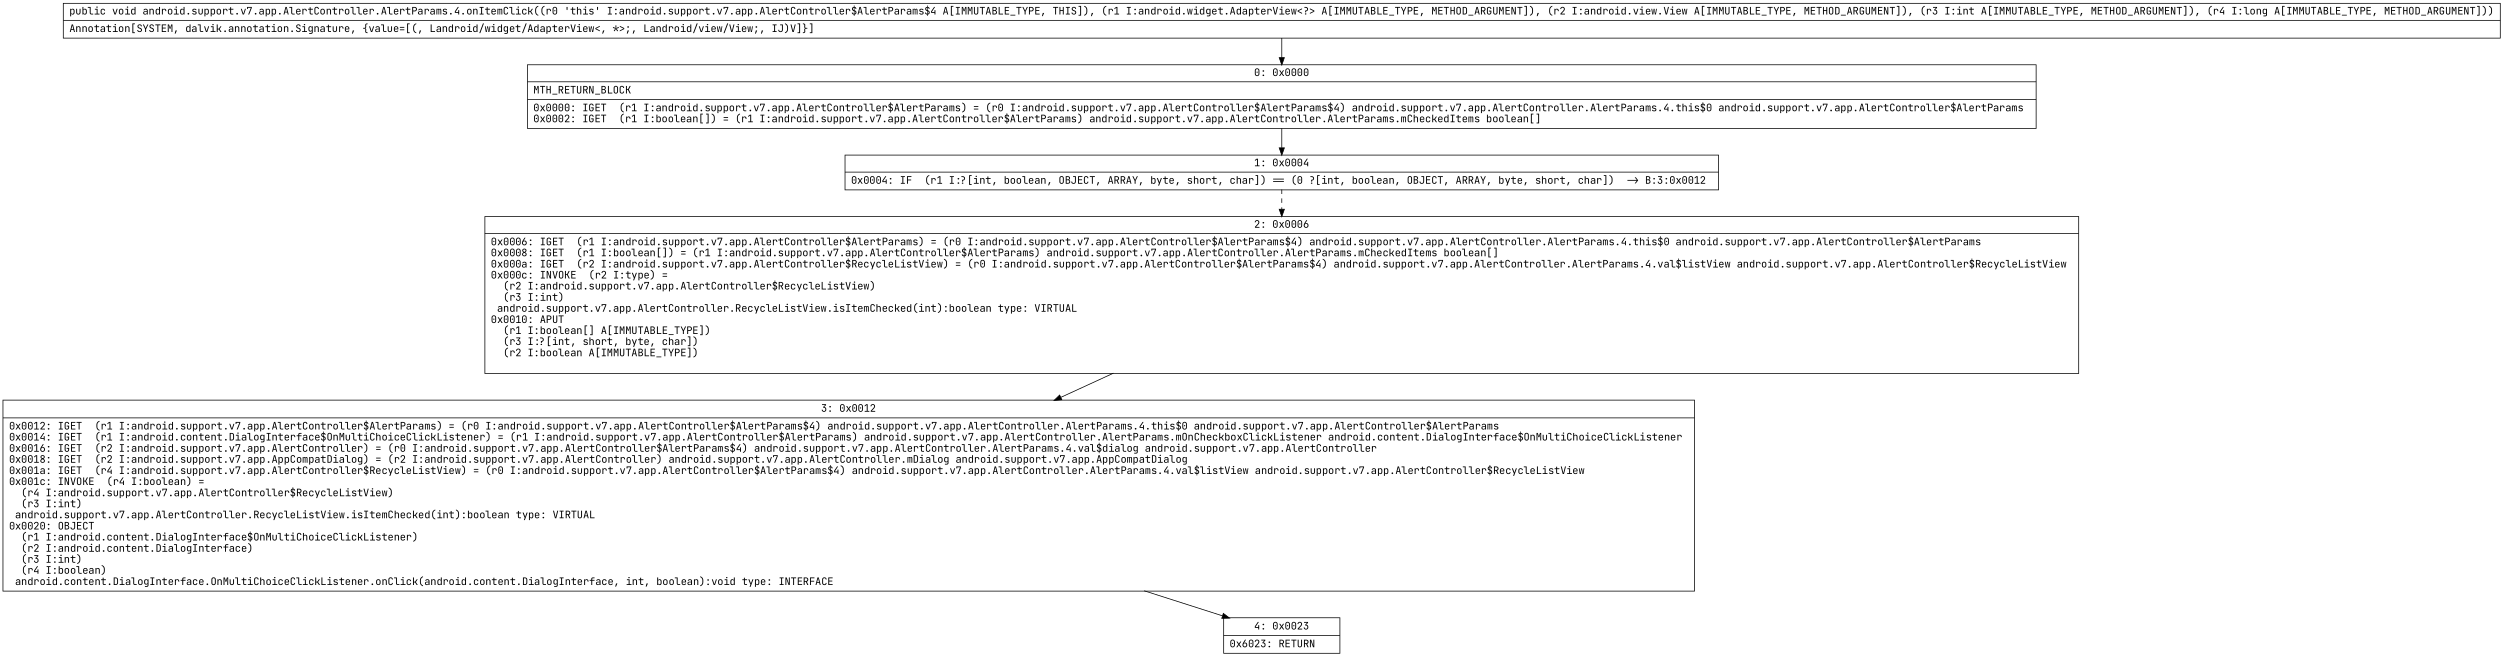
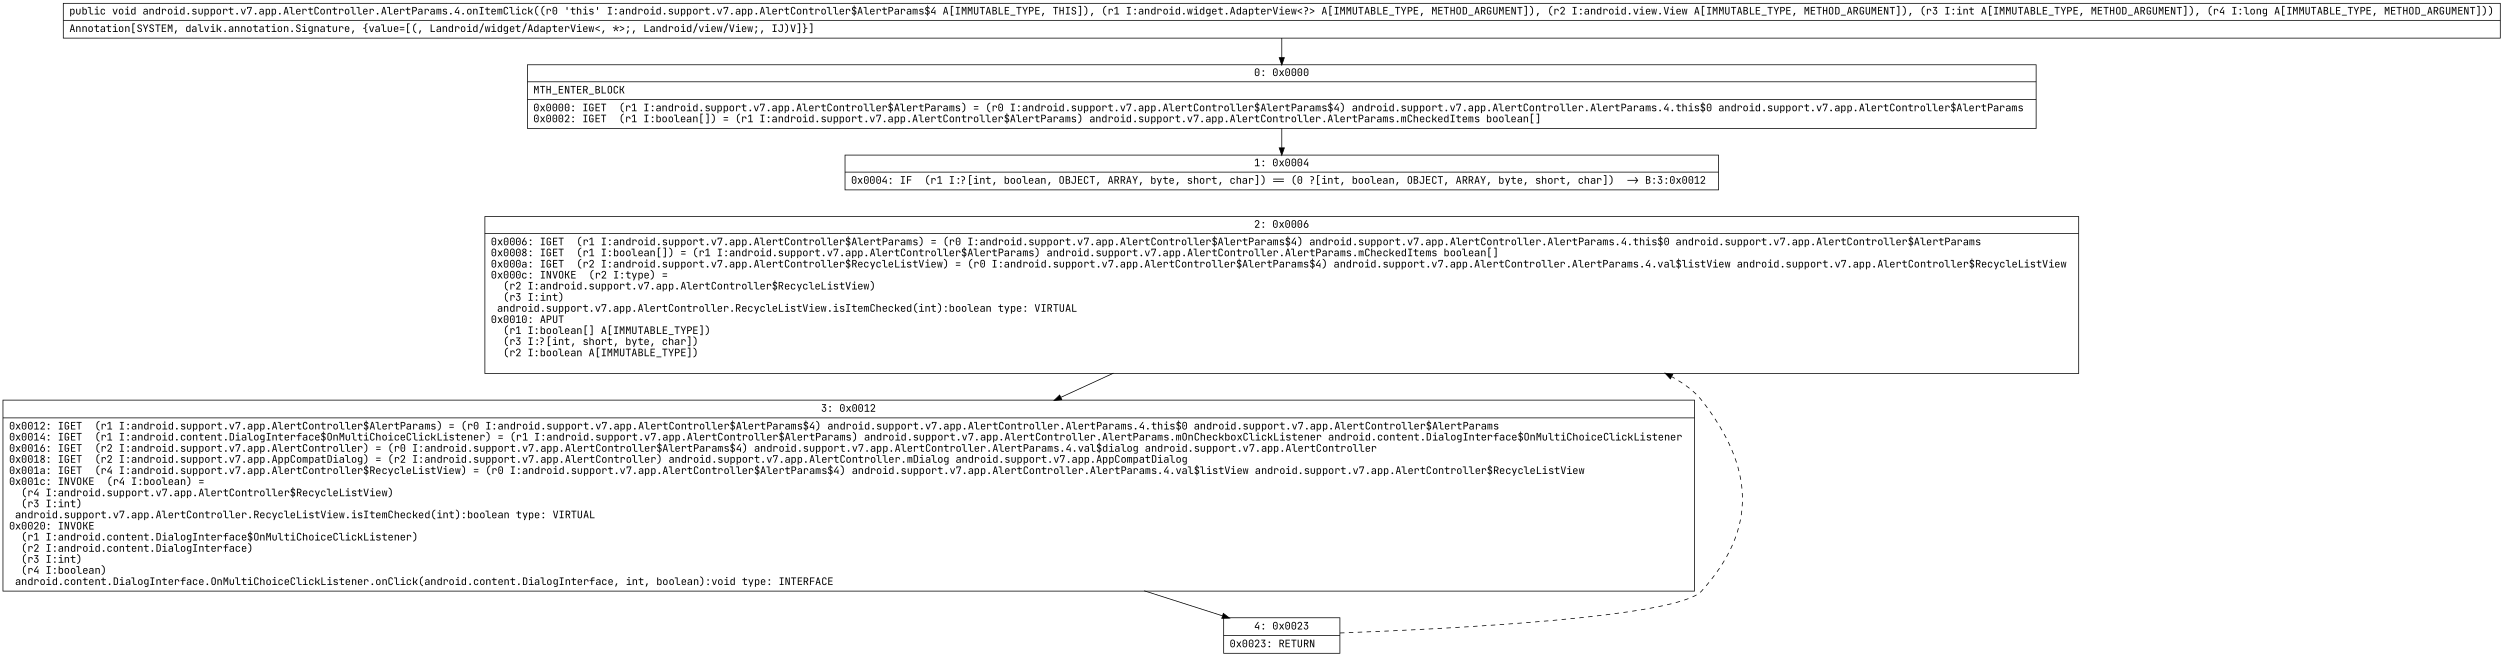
node "0: 0x0000": text "MTH_RETURN_BLOCK" -> "MTH_ENTER_BLOCK"
edge "1: 0x0004" -> "2: 0x0006": now "4: 0x0023" -> "2: 0x0006"
node "3: 0x0012": text "0x0020: OBJECT" -> "0x0020: INVOKE"
node "4: 0x0023": text "0x6023: RETURN" -> "0x0023: RETURN"
